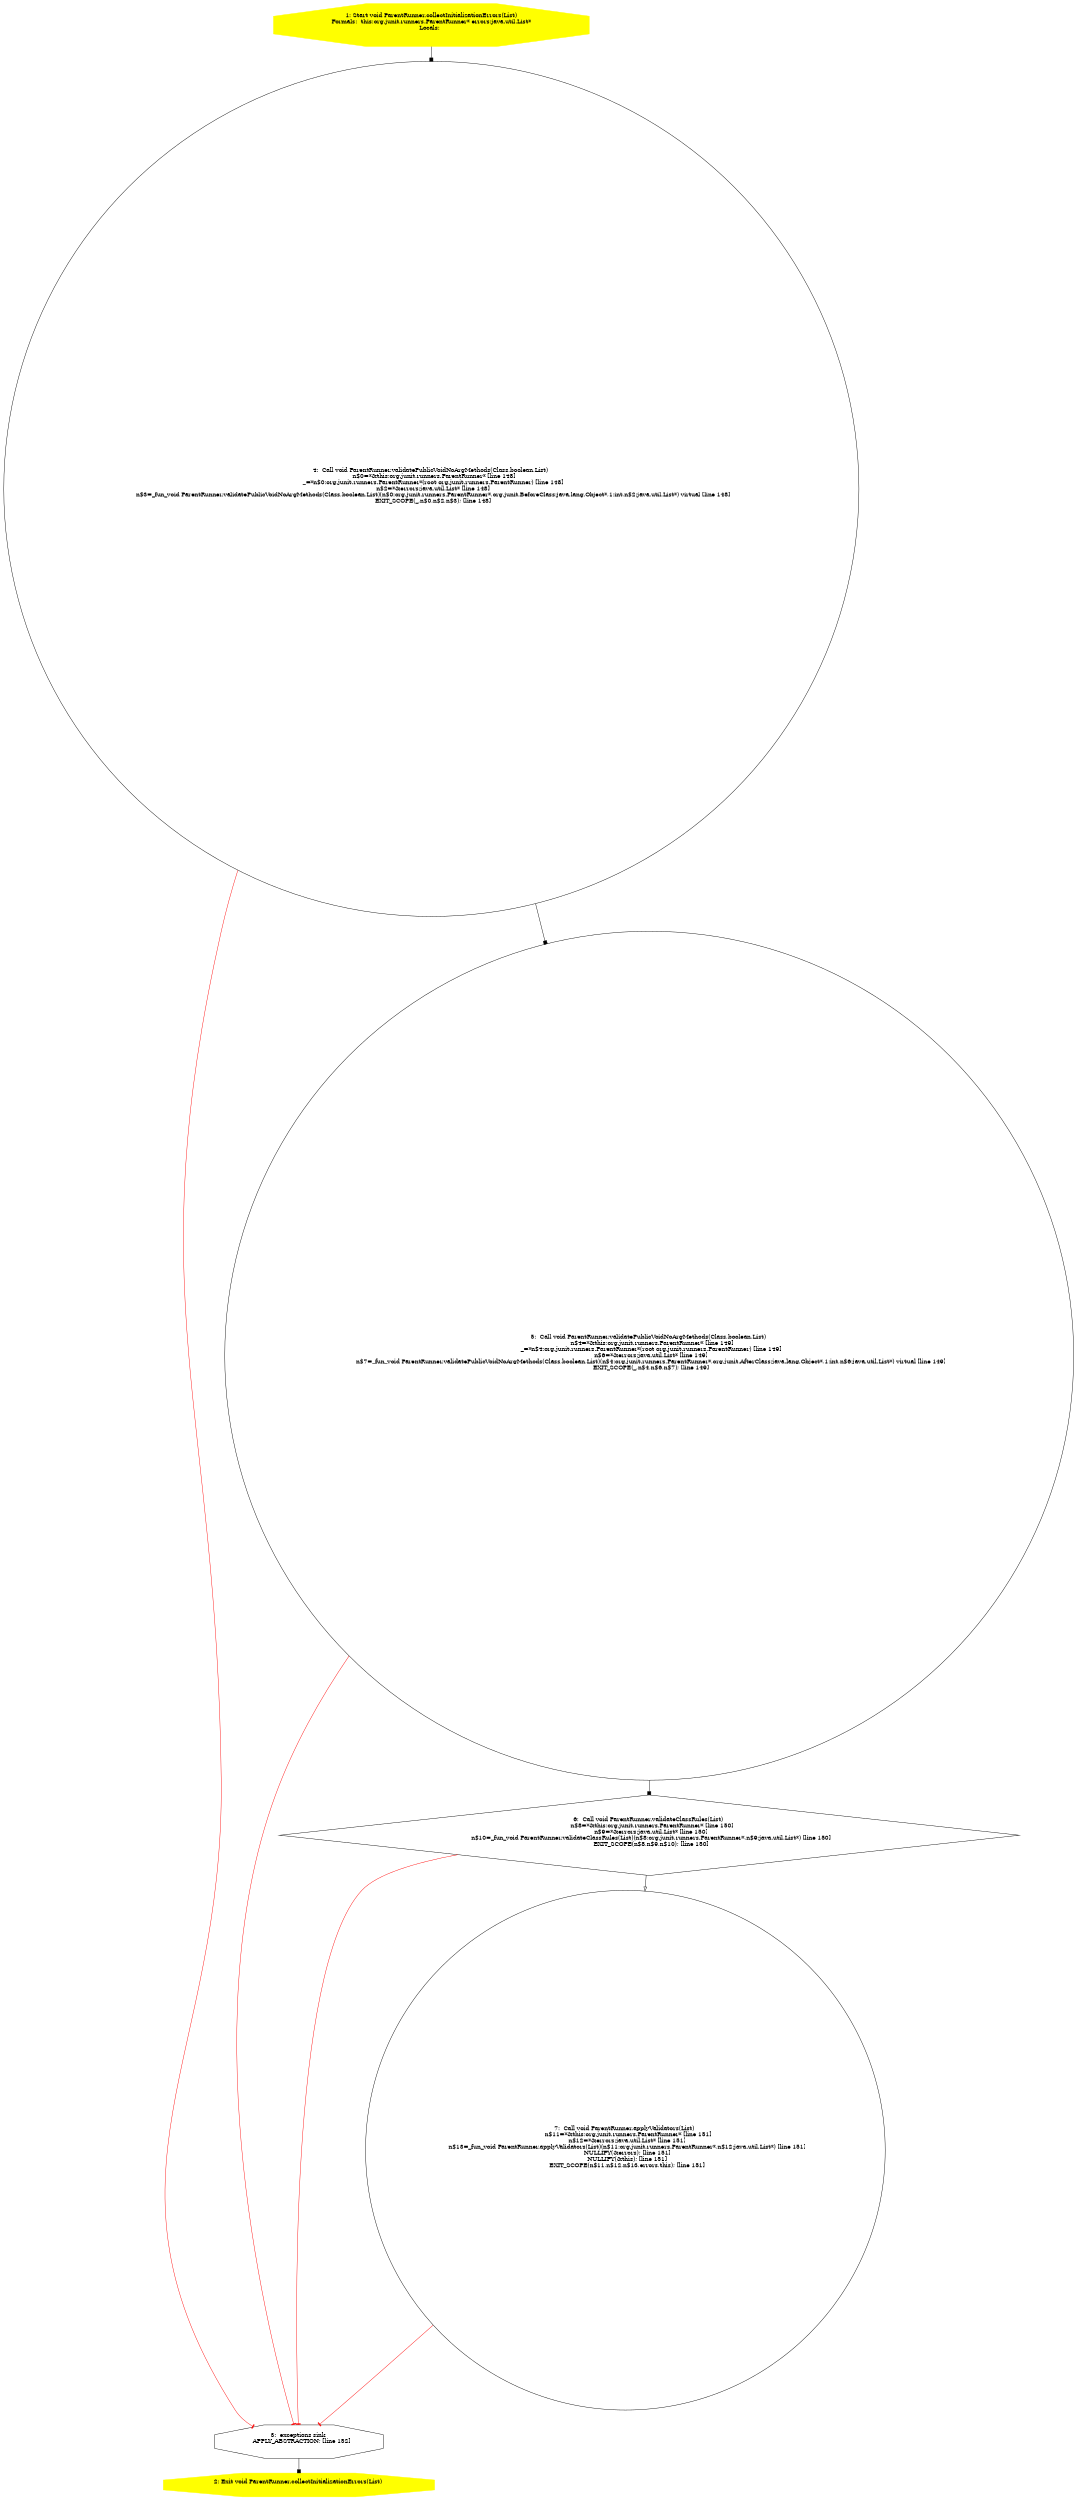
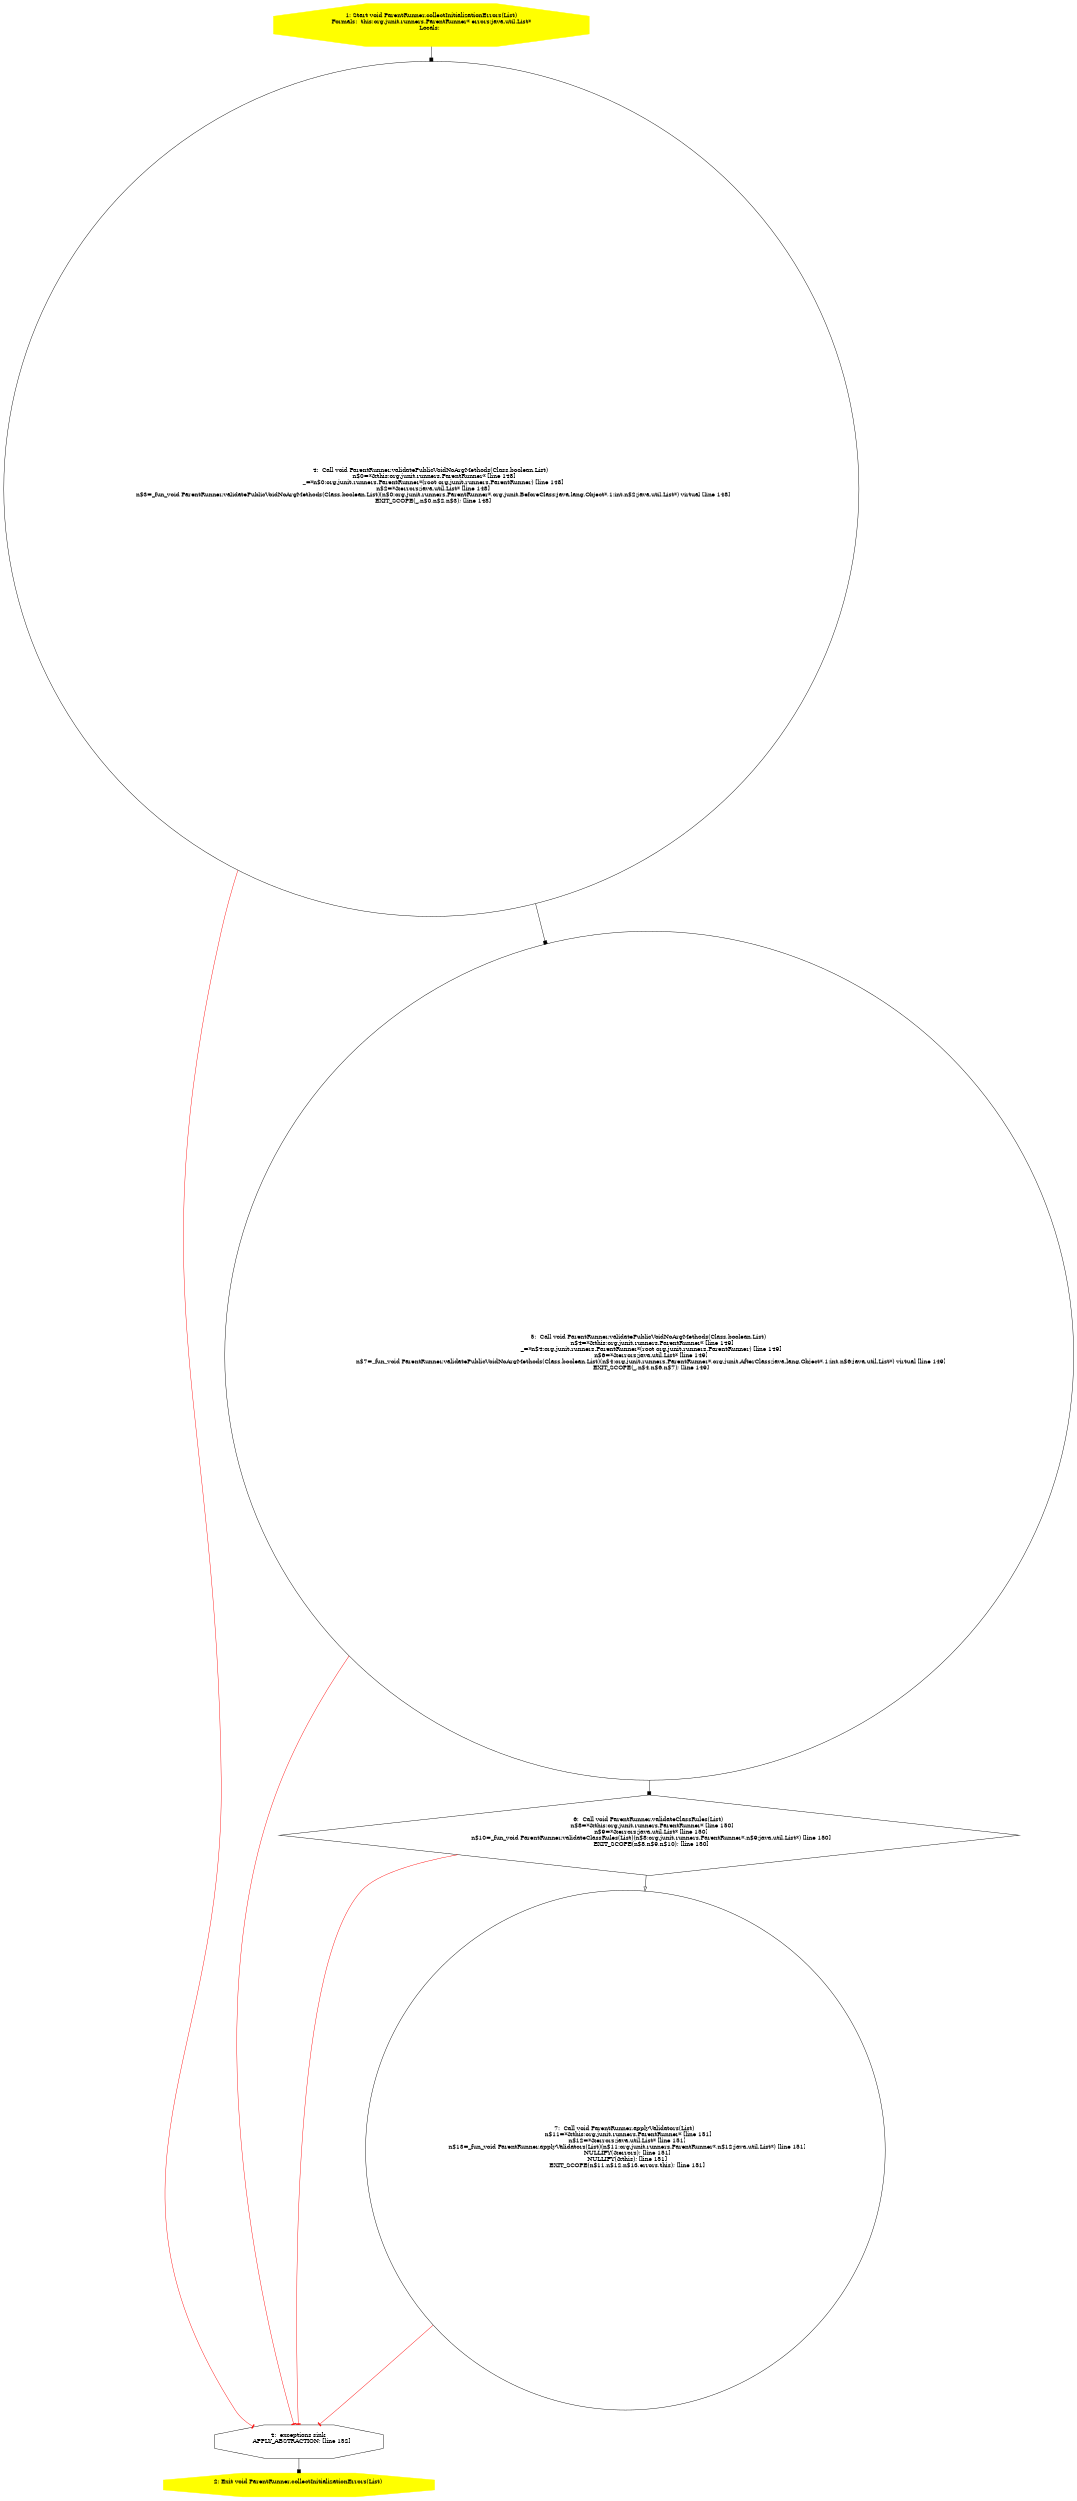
node "3:  exceptions sink APPLY_ABSTRACTION; [line 152]": label "3:  exceptions sink APPLY_ABSTRACTION; [line 152]" -> "4:  exceptions sink APPLY_ABSTRACTION; [line 152]"
